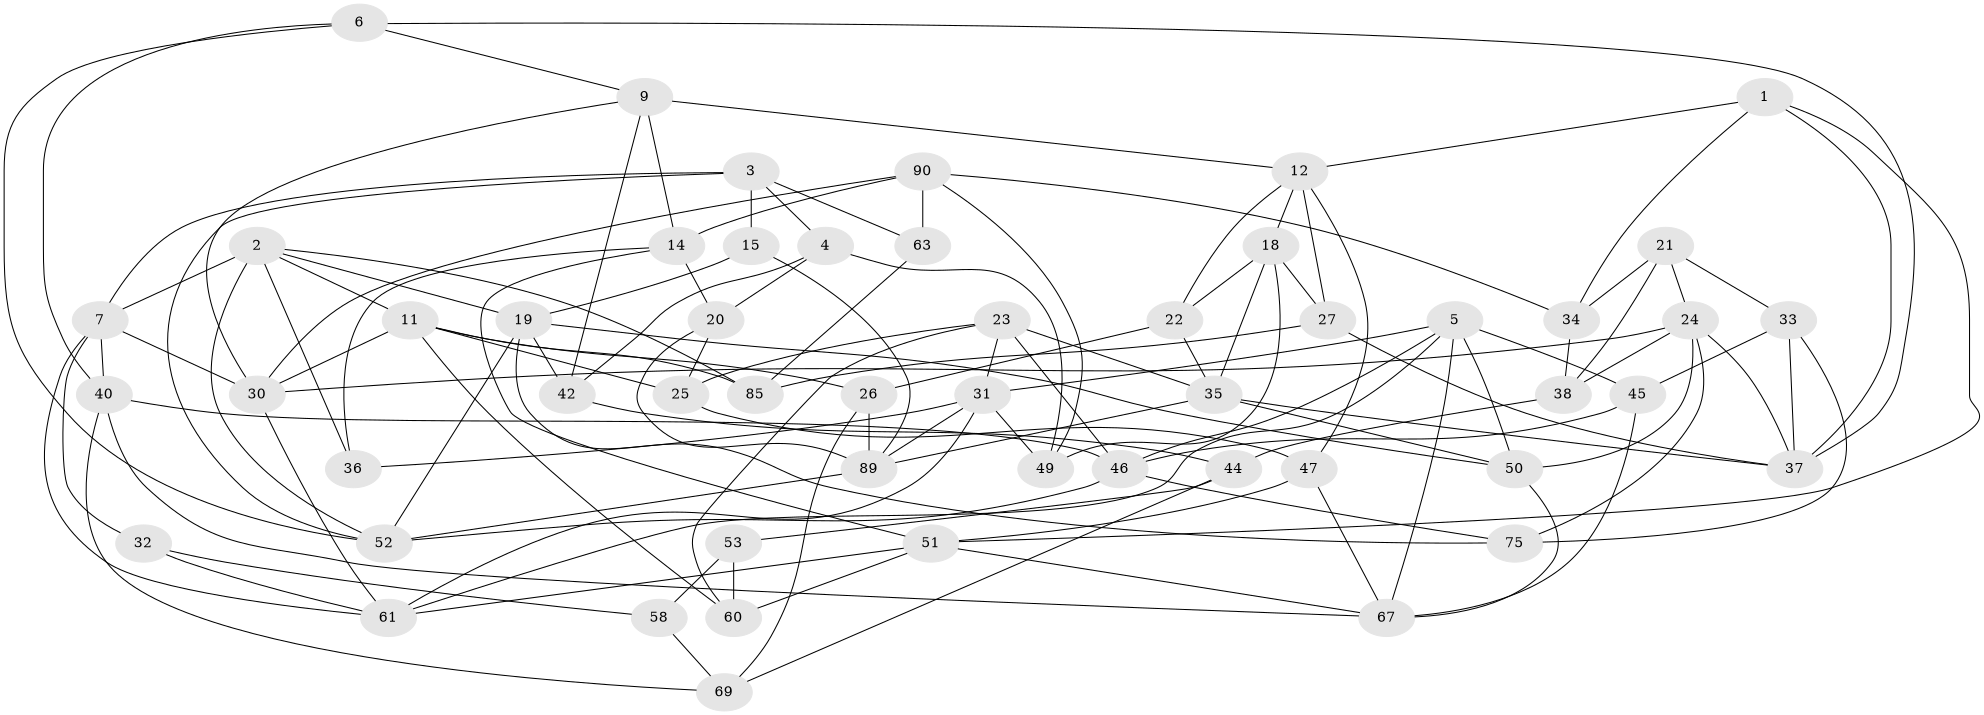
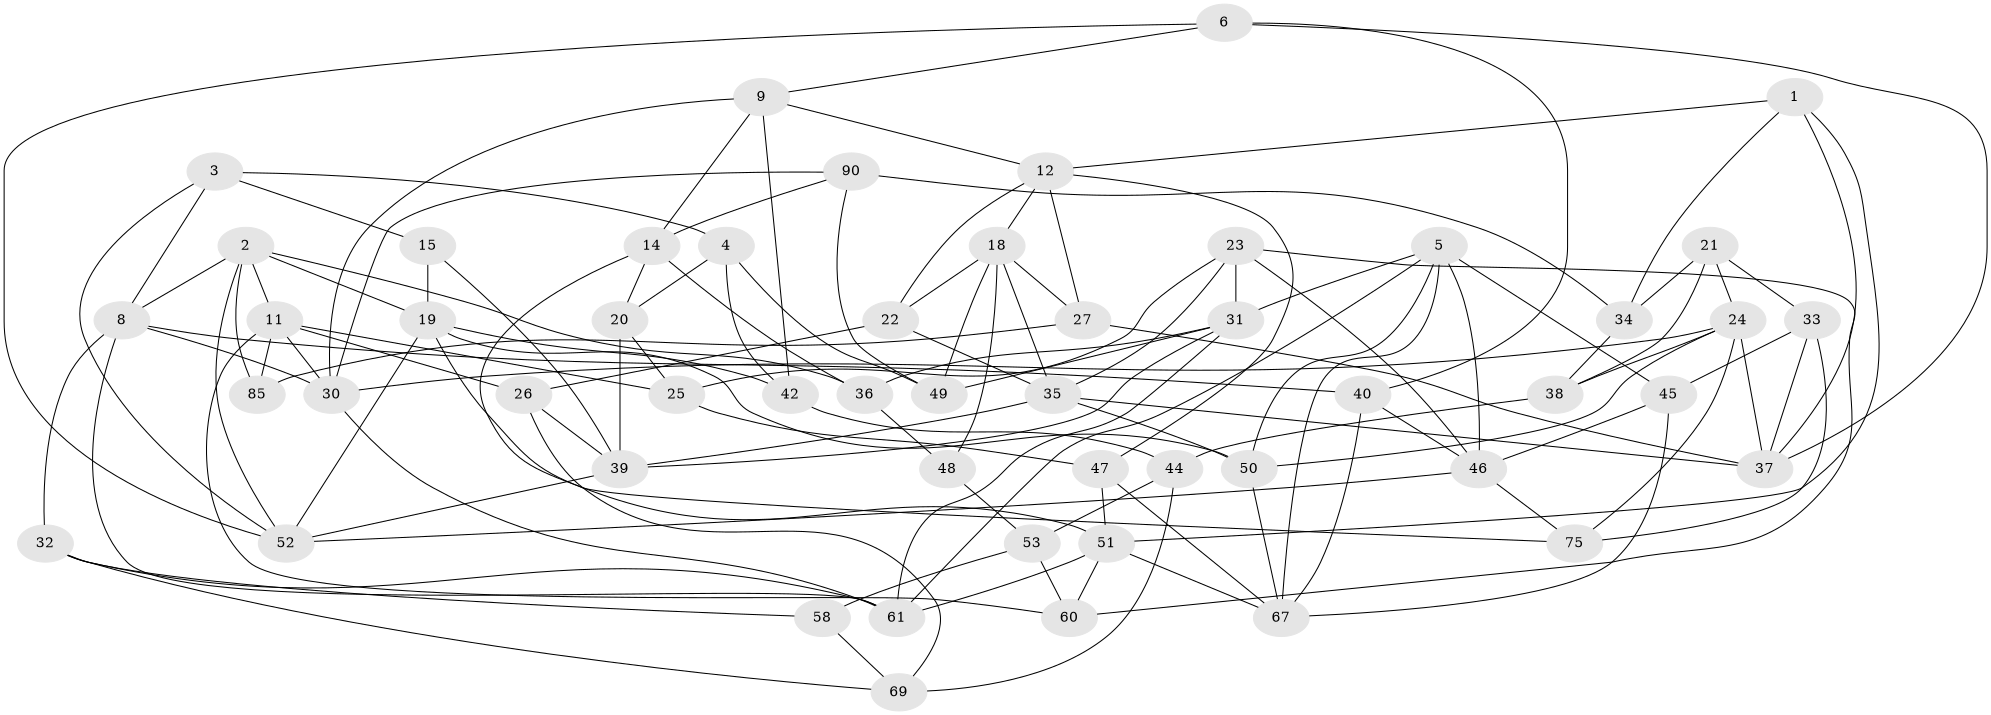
node "63": removed
node "7": label "7" -> "8"
node "89": label "89" -> "39"
node "48": added
edge "40" -- "69": now "32" -- "69"
